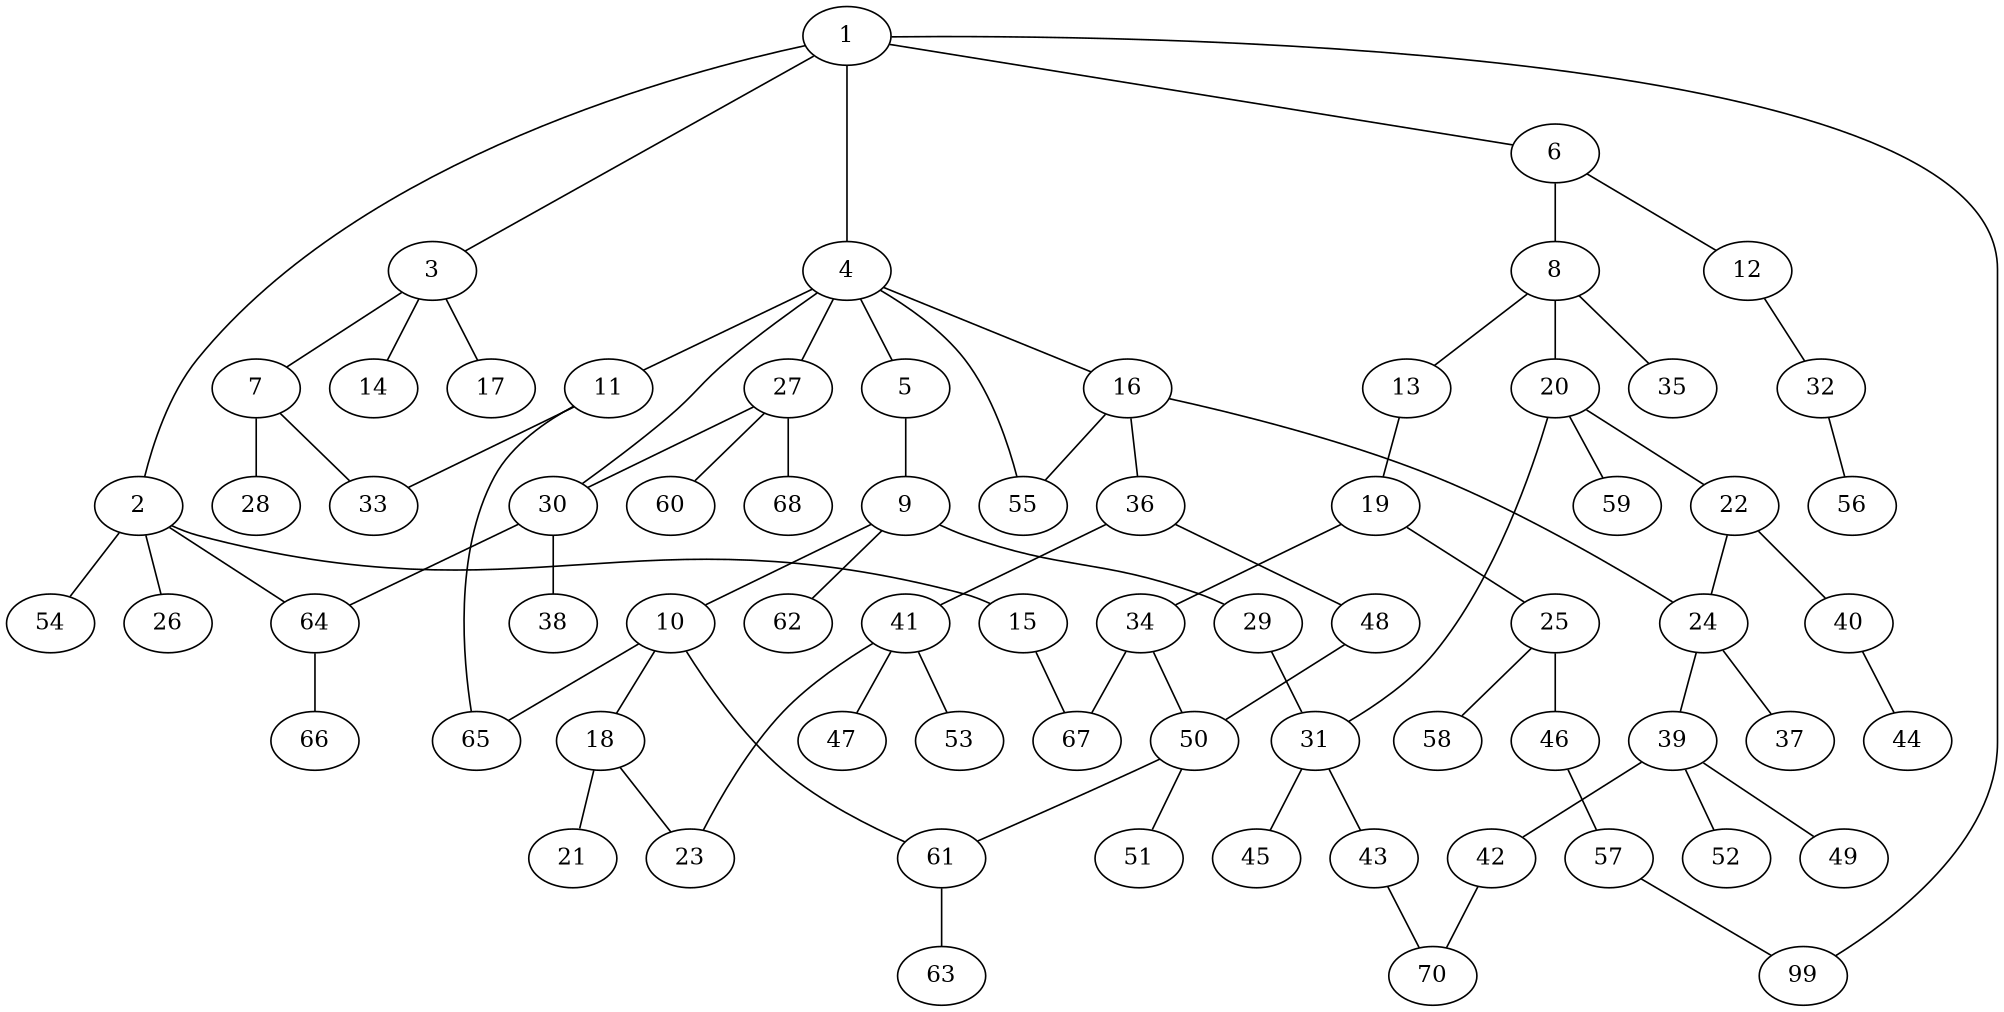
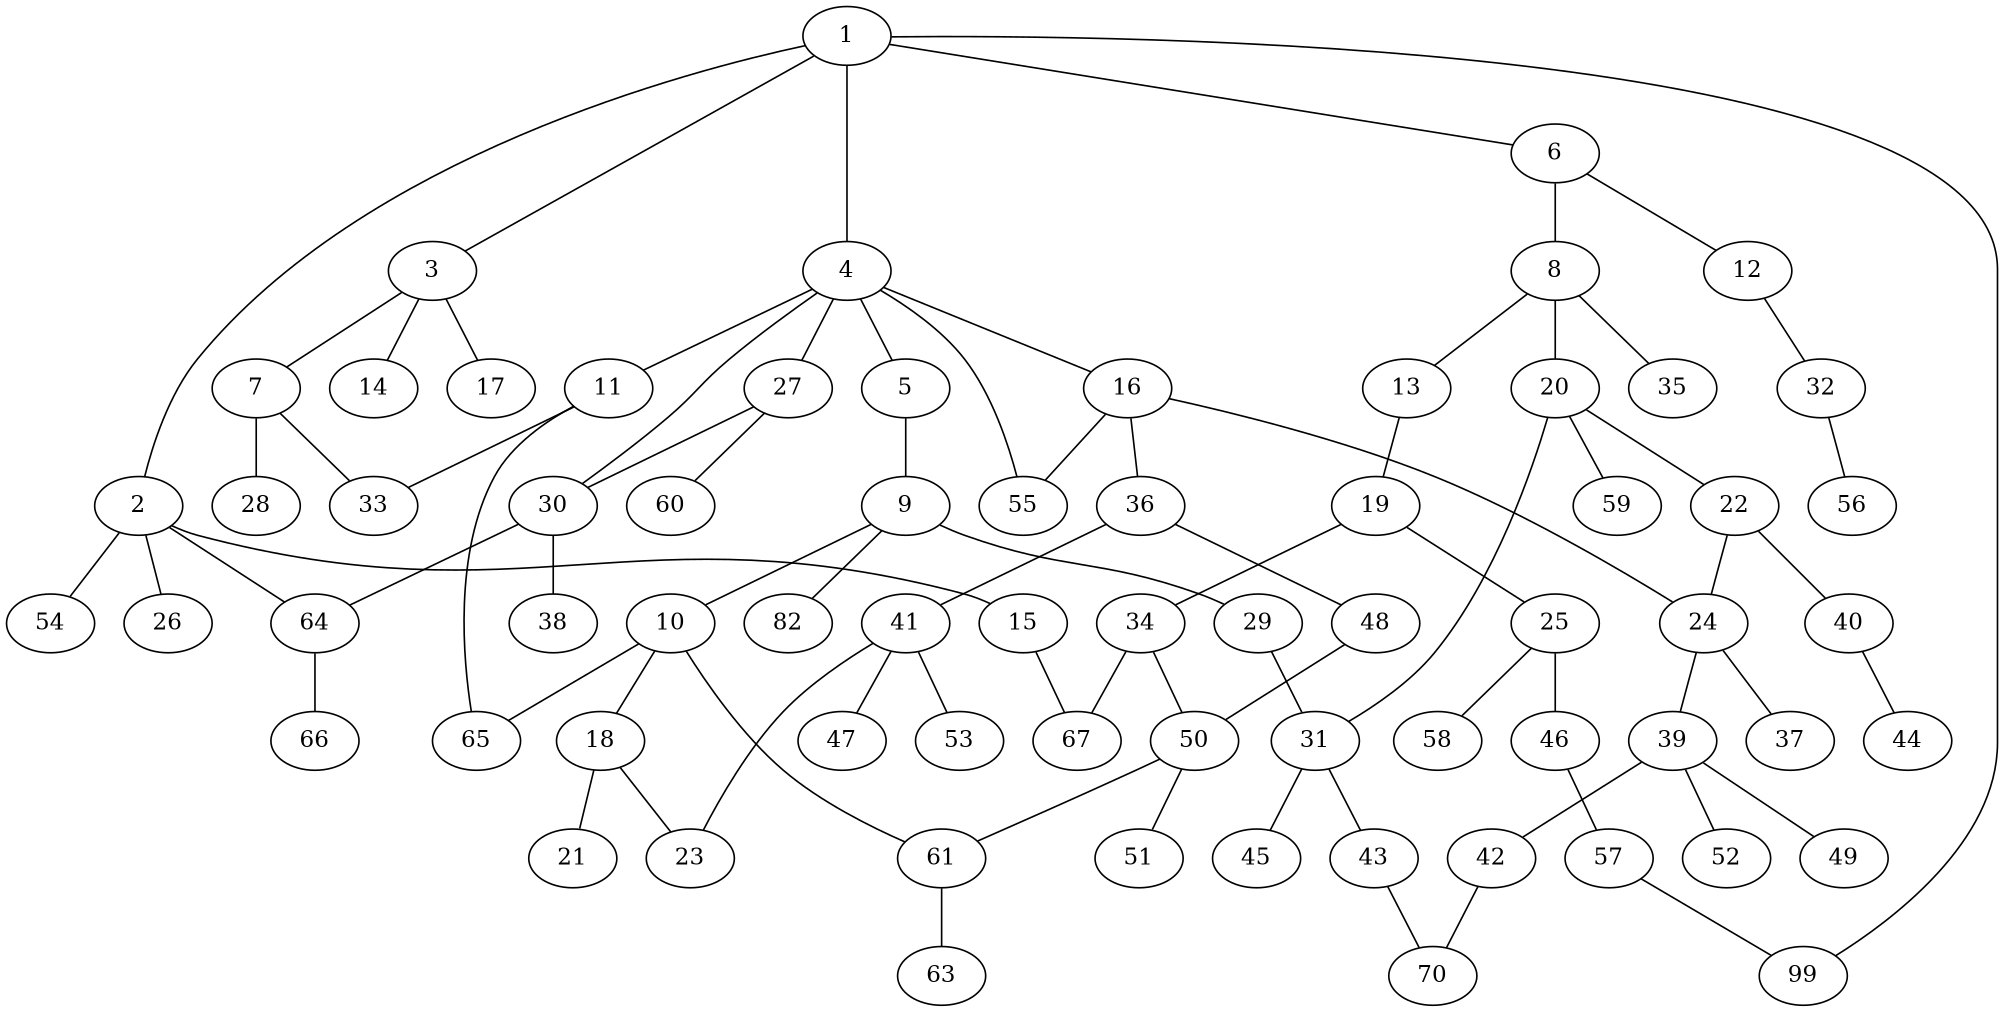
node "68": removed
node "62": label "62" -> "82"
